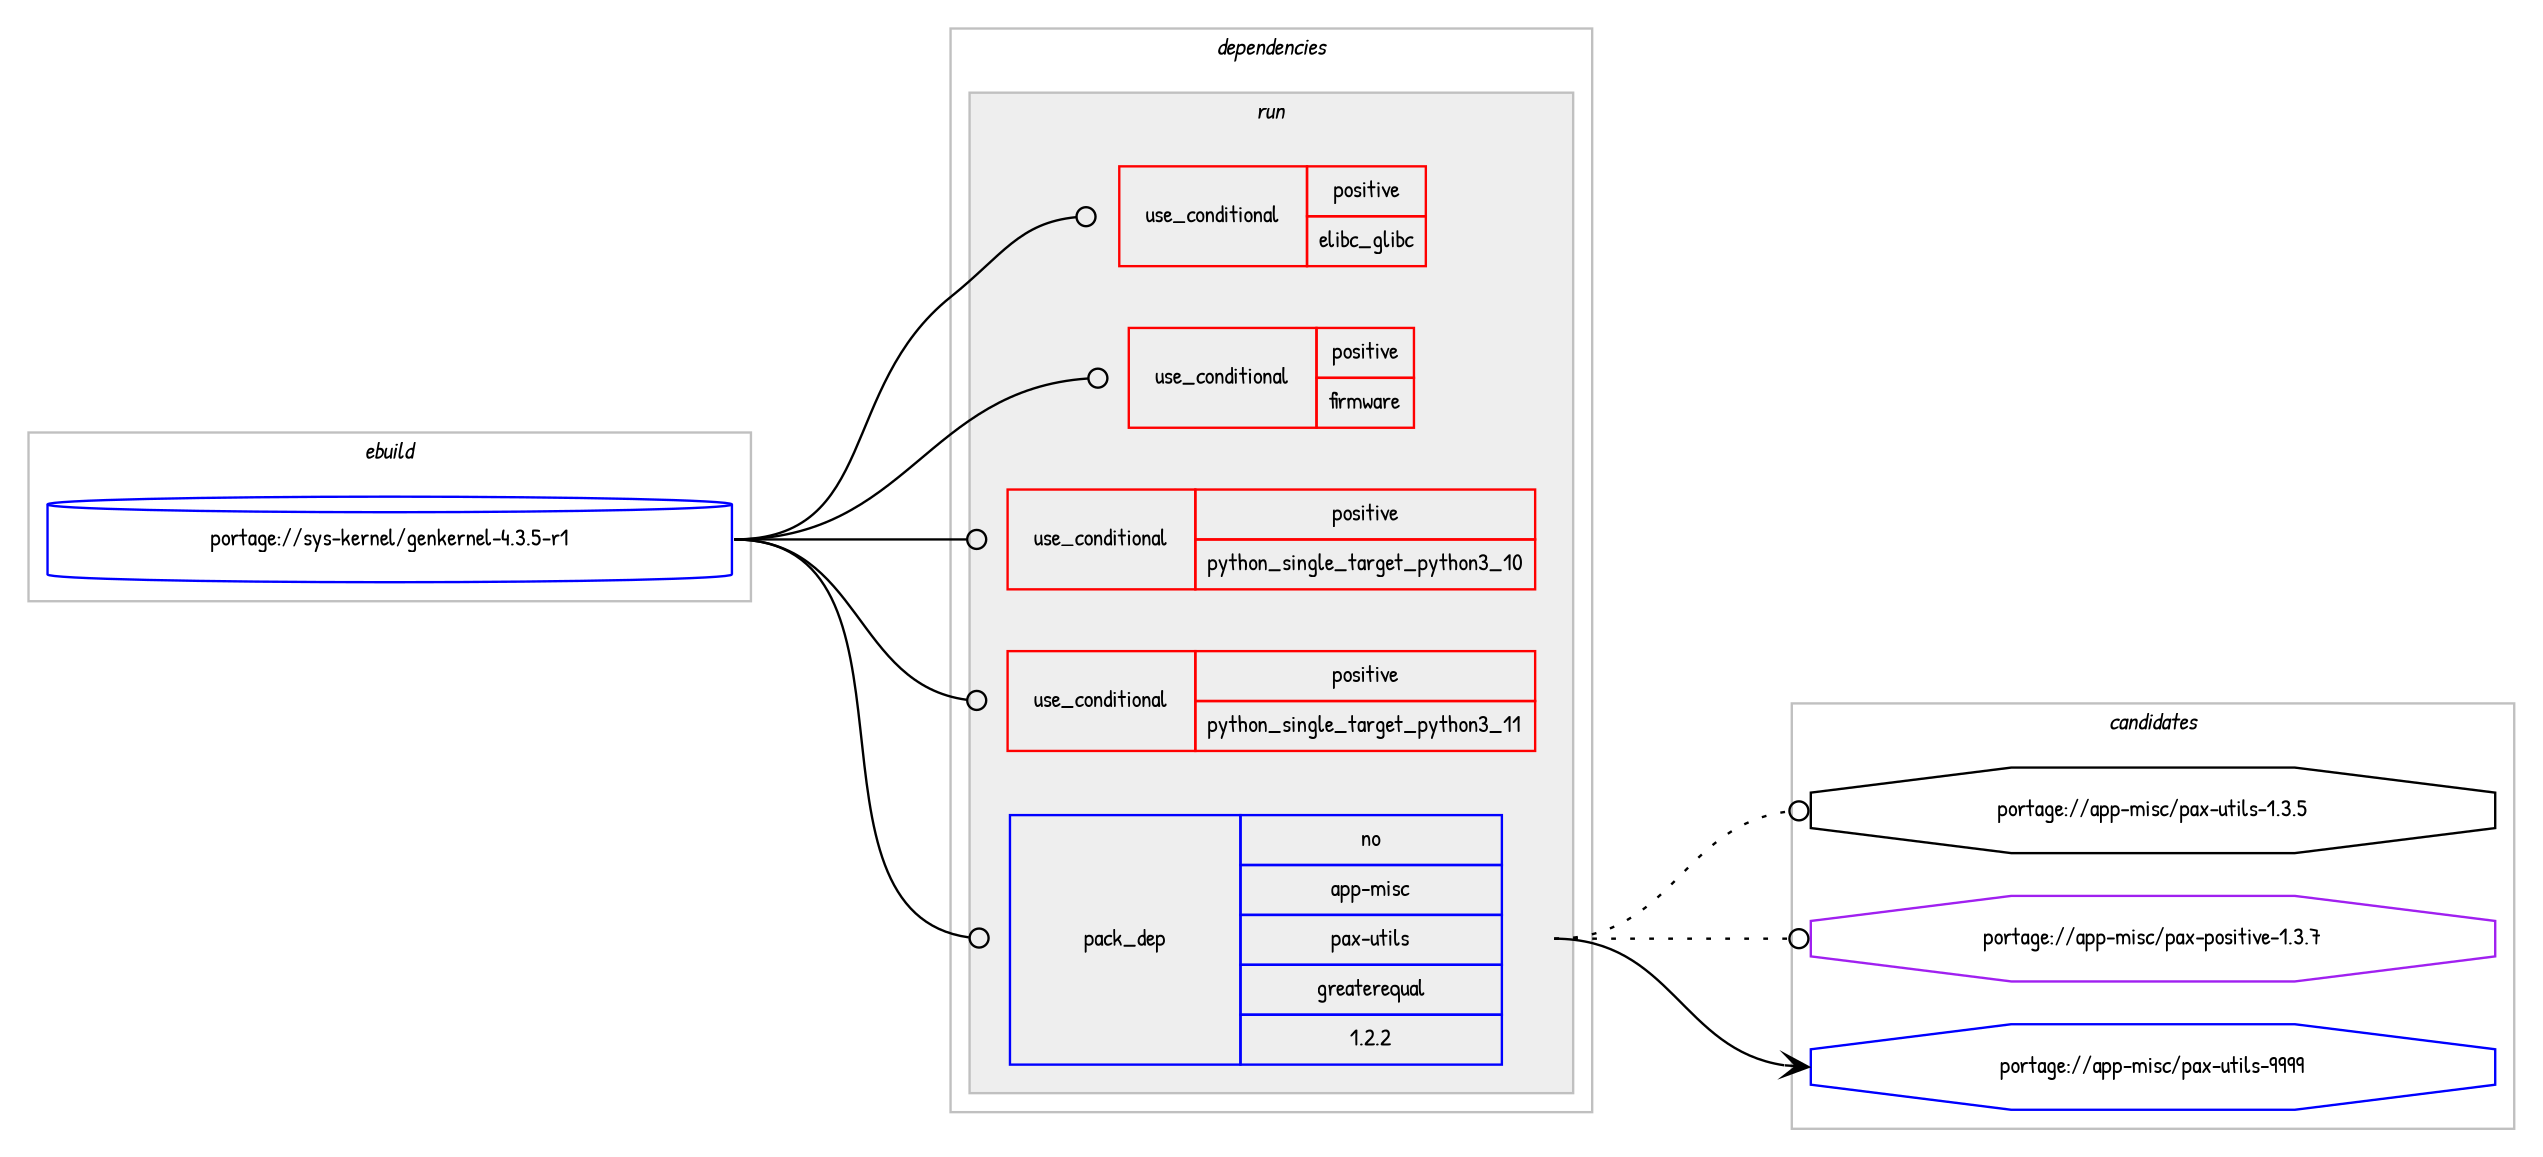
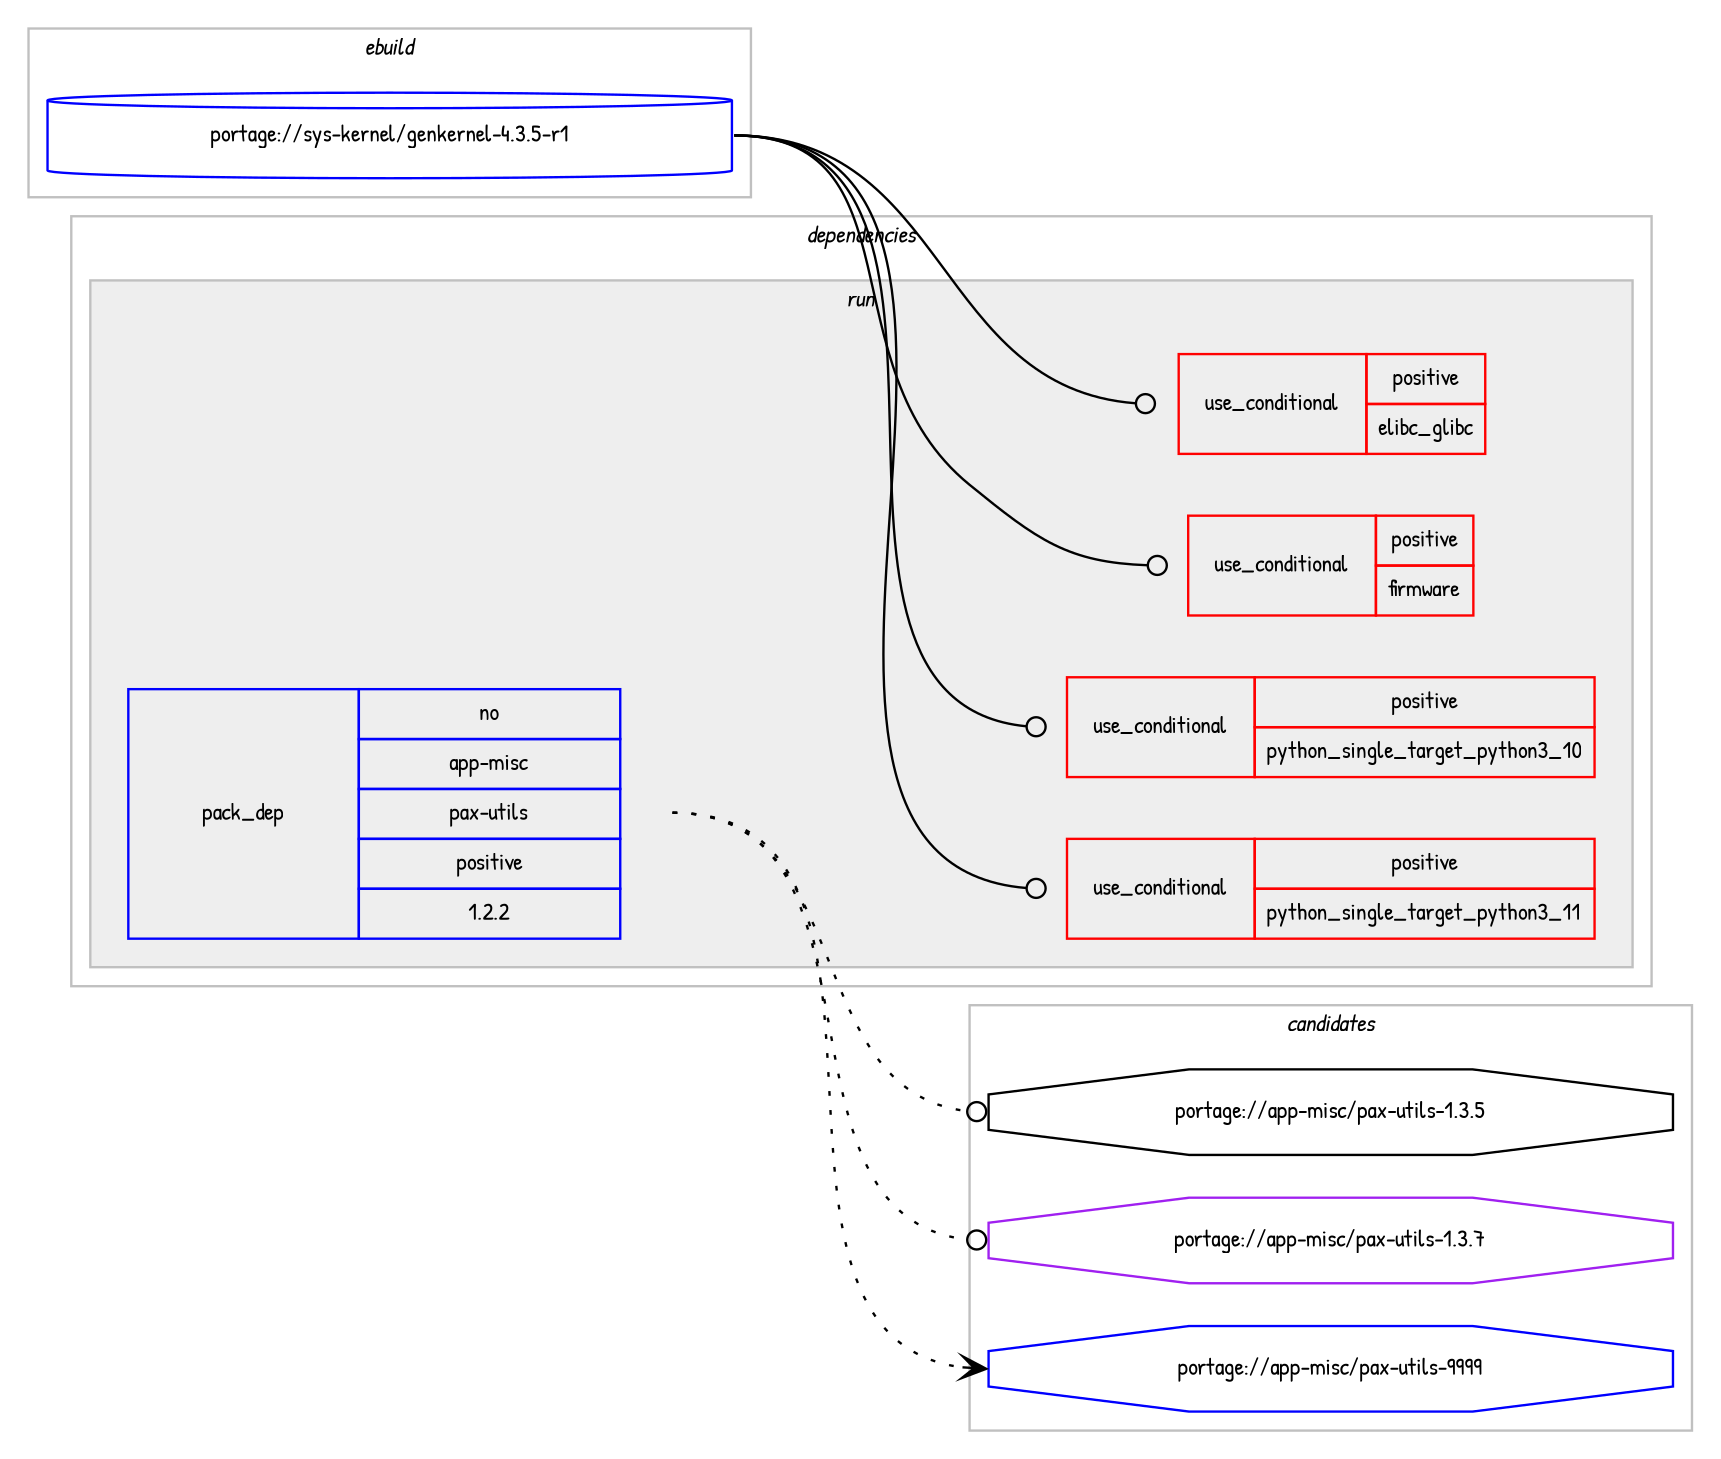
edge "portage://sys-kernel/genkernel-4.3.5-r1" -> "pack_dep": removed
node "portage://app-misc/pax-positive-1.3.7": label "portage://app-misc/pax-positive-1.3.7" -> "portage://app-misc/pax-utils-1.3.7"
node "pack_dep": text "greaterequal" -> "positive"
edge "pack_dep" -> "portage://app-misc/pax-utils-9999": style solid -> dotted
